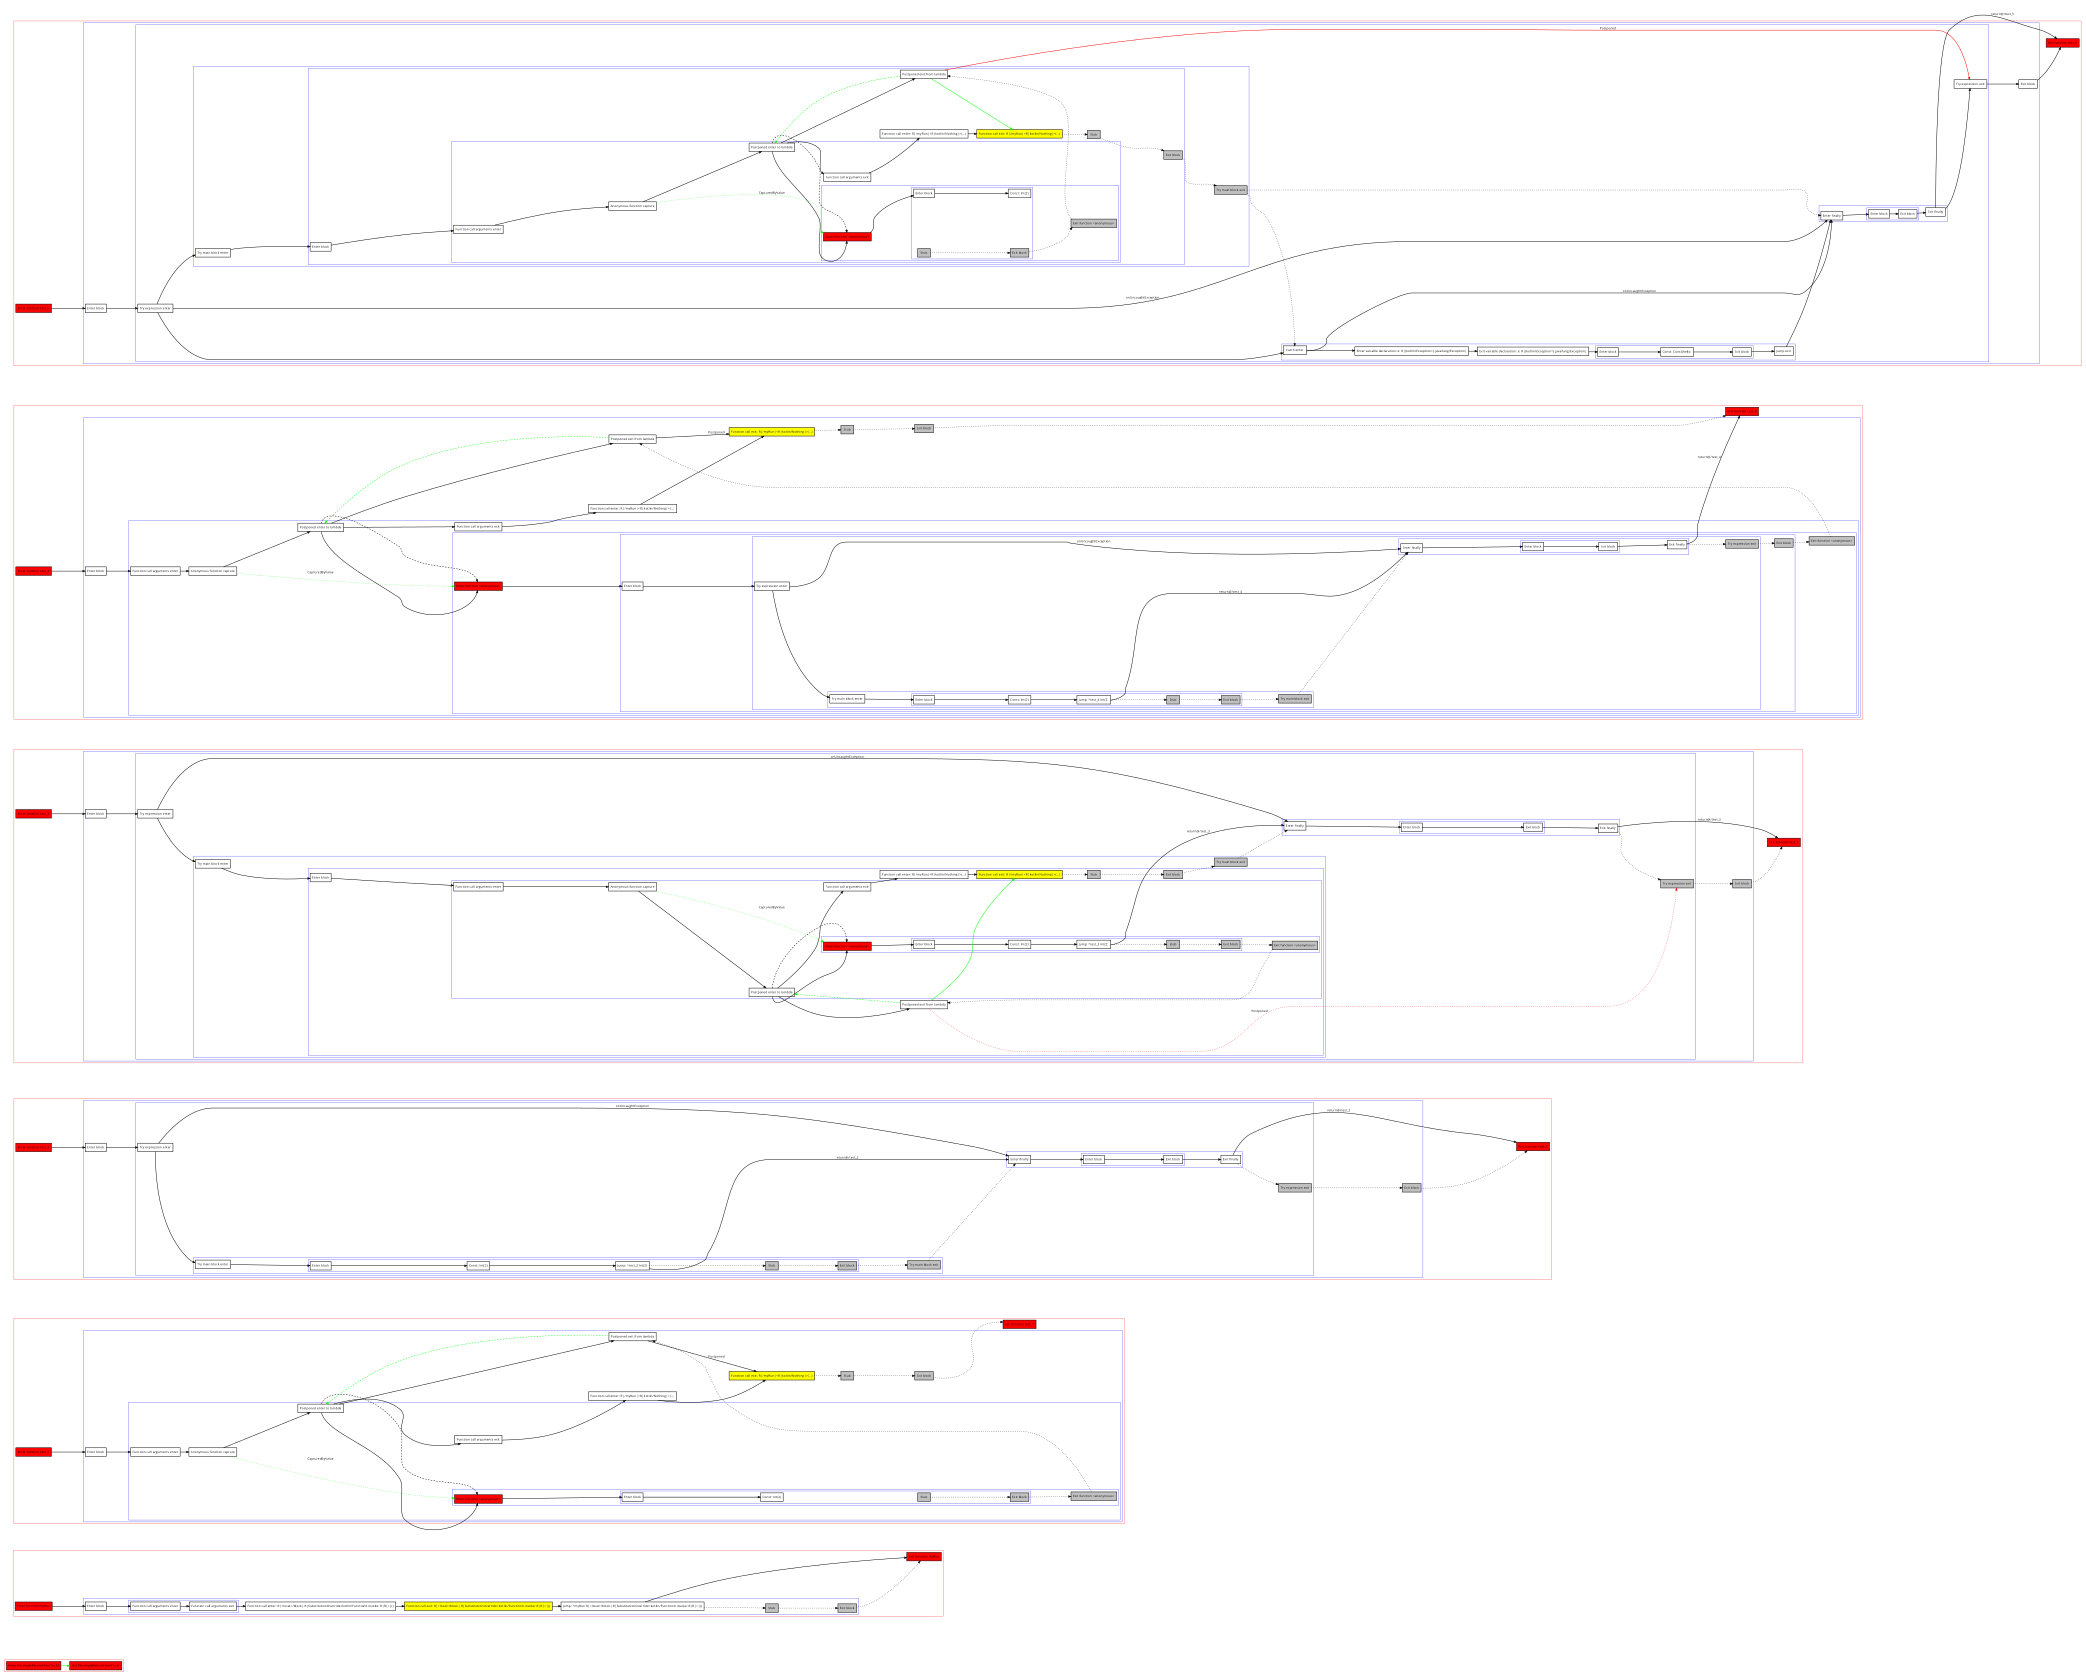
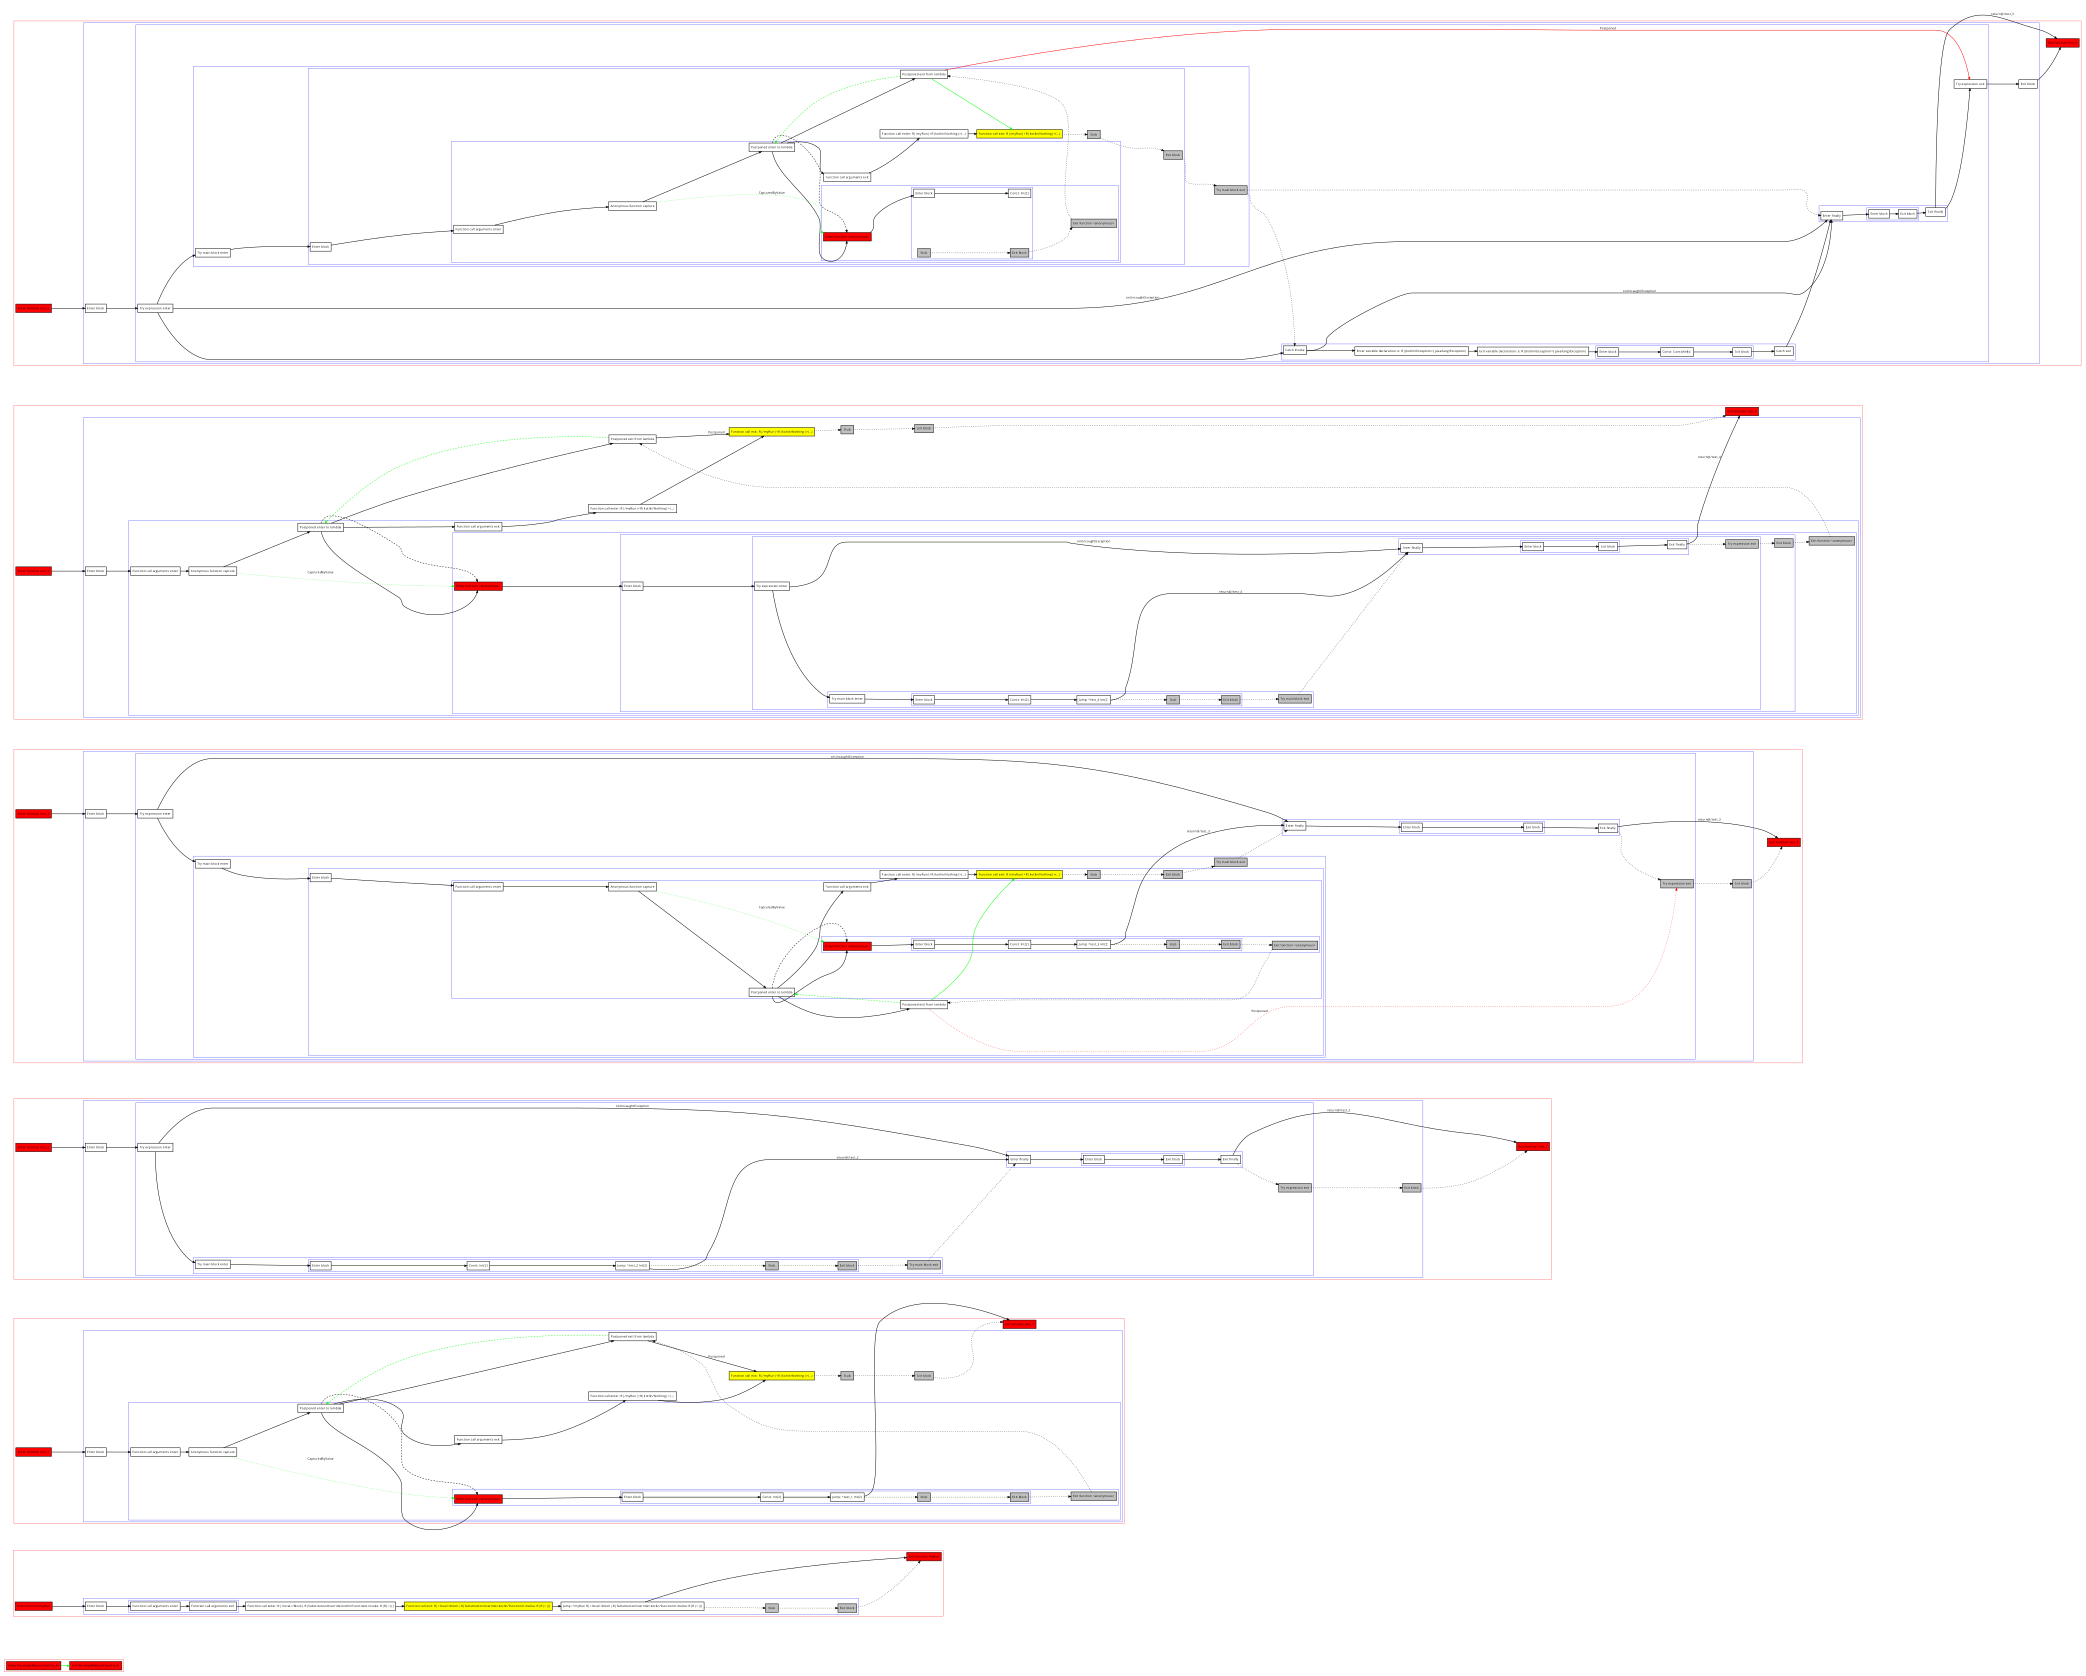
node "Catch enter": label "Catch enter" -> "Catch invoke"
node "Jump exit": label "Jump exit" -> "Catch exit"
node "Jump: ^test_1 Int(2)": added
